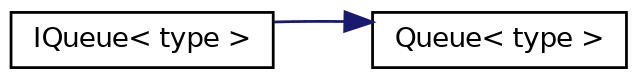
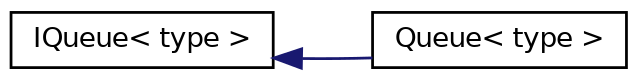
edge "IQueue< type >" -> "Queue< type >": reversed
